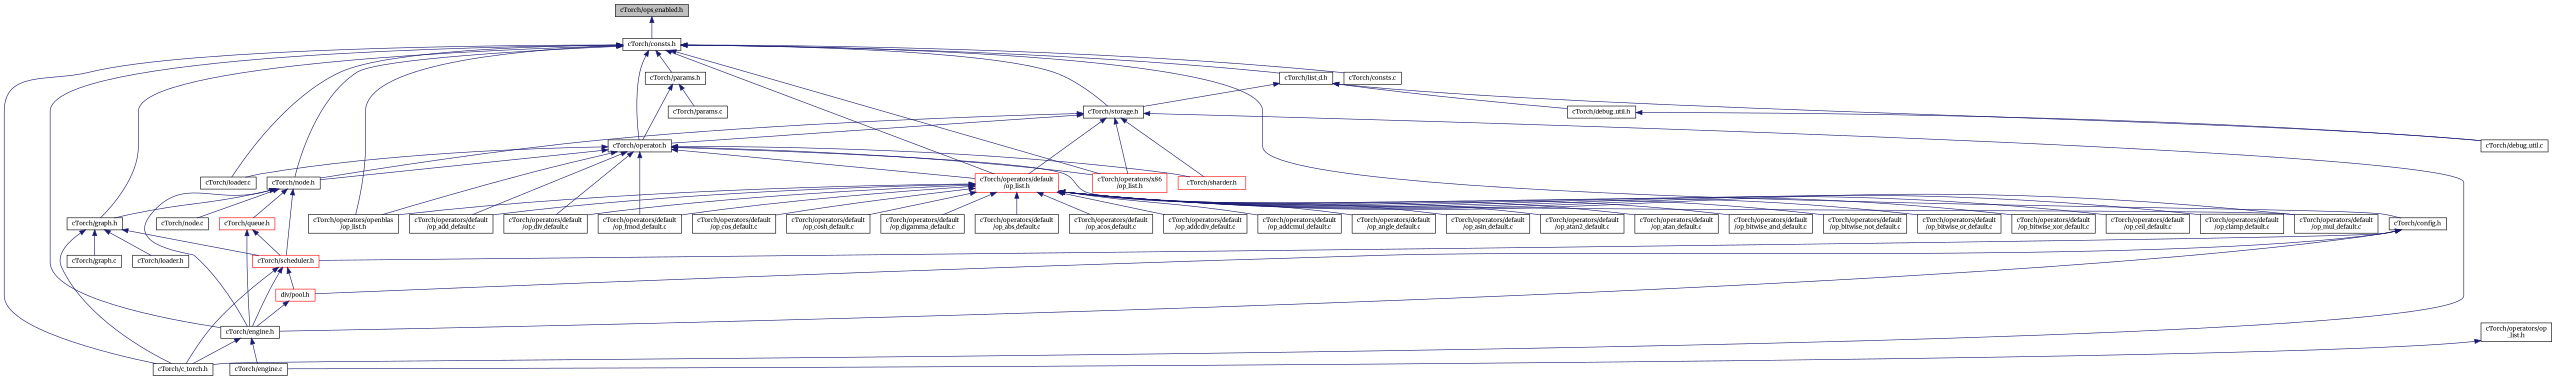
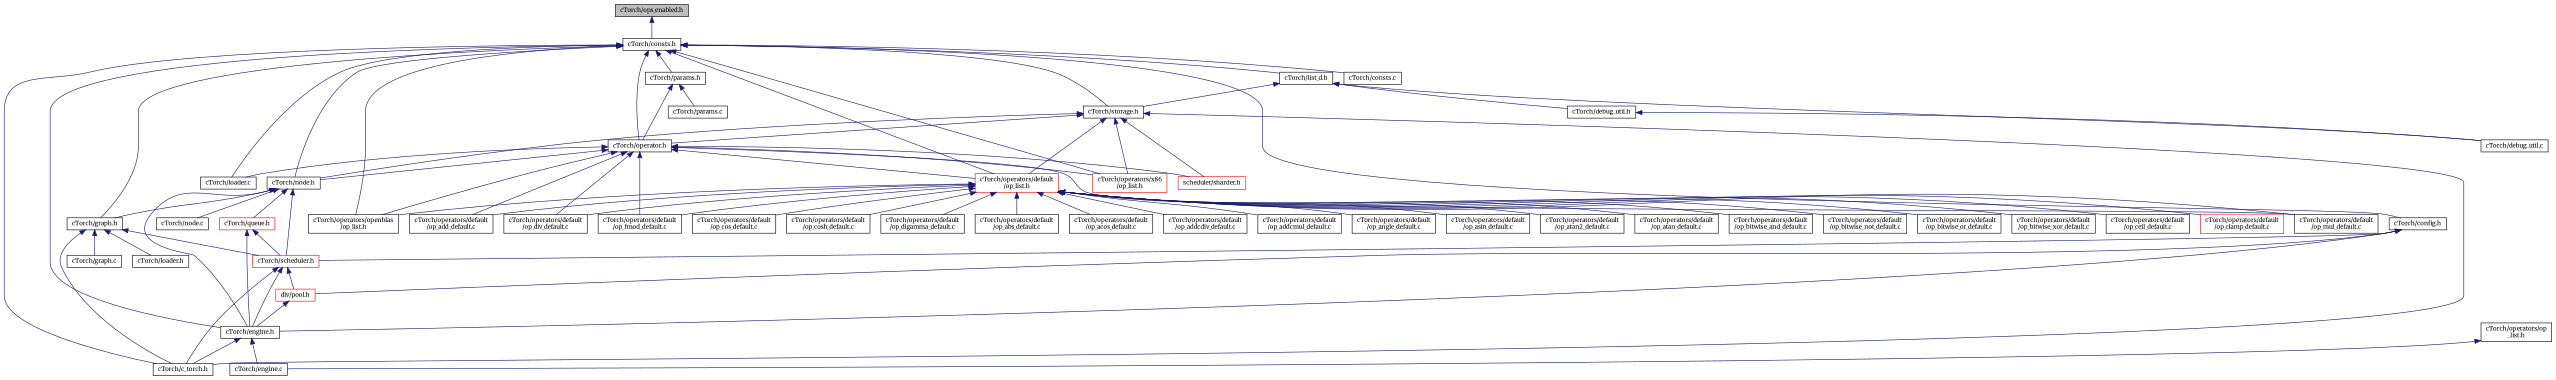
node "cTorch/sharder.h": label "cTorch/sharder.h" -> "scheduler/sharder.h"
node "cTorch/operators/default /op_clamp_default.c": color black -> red
